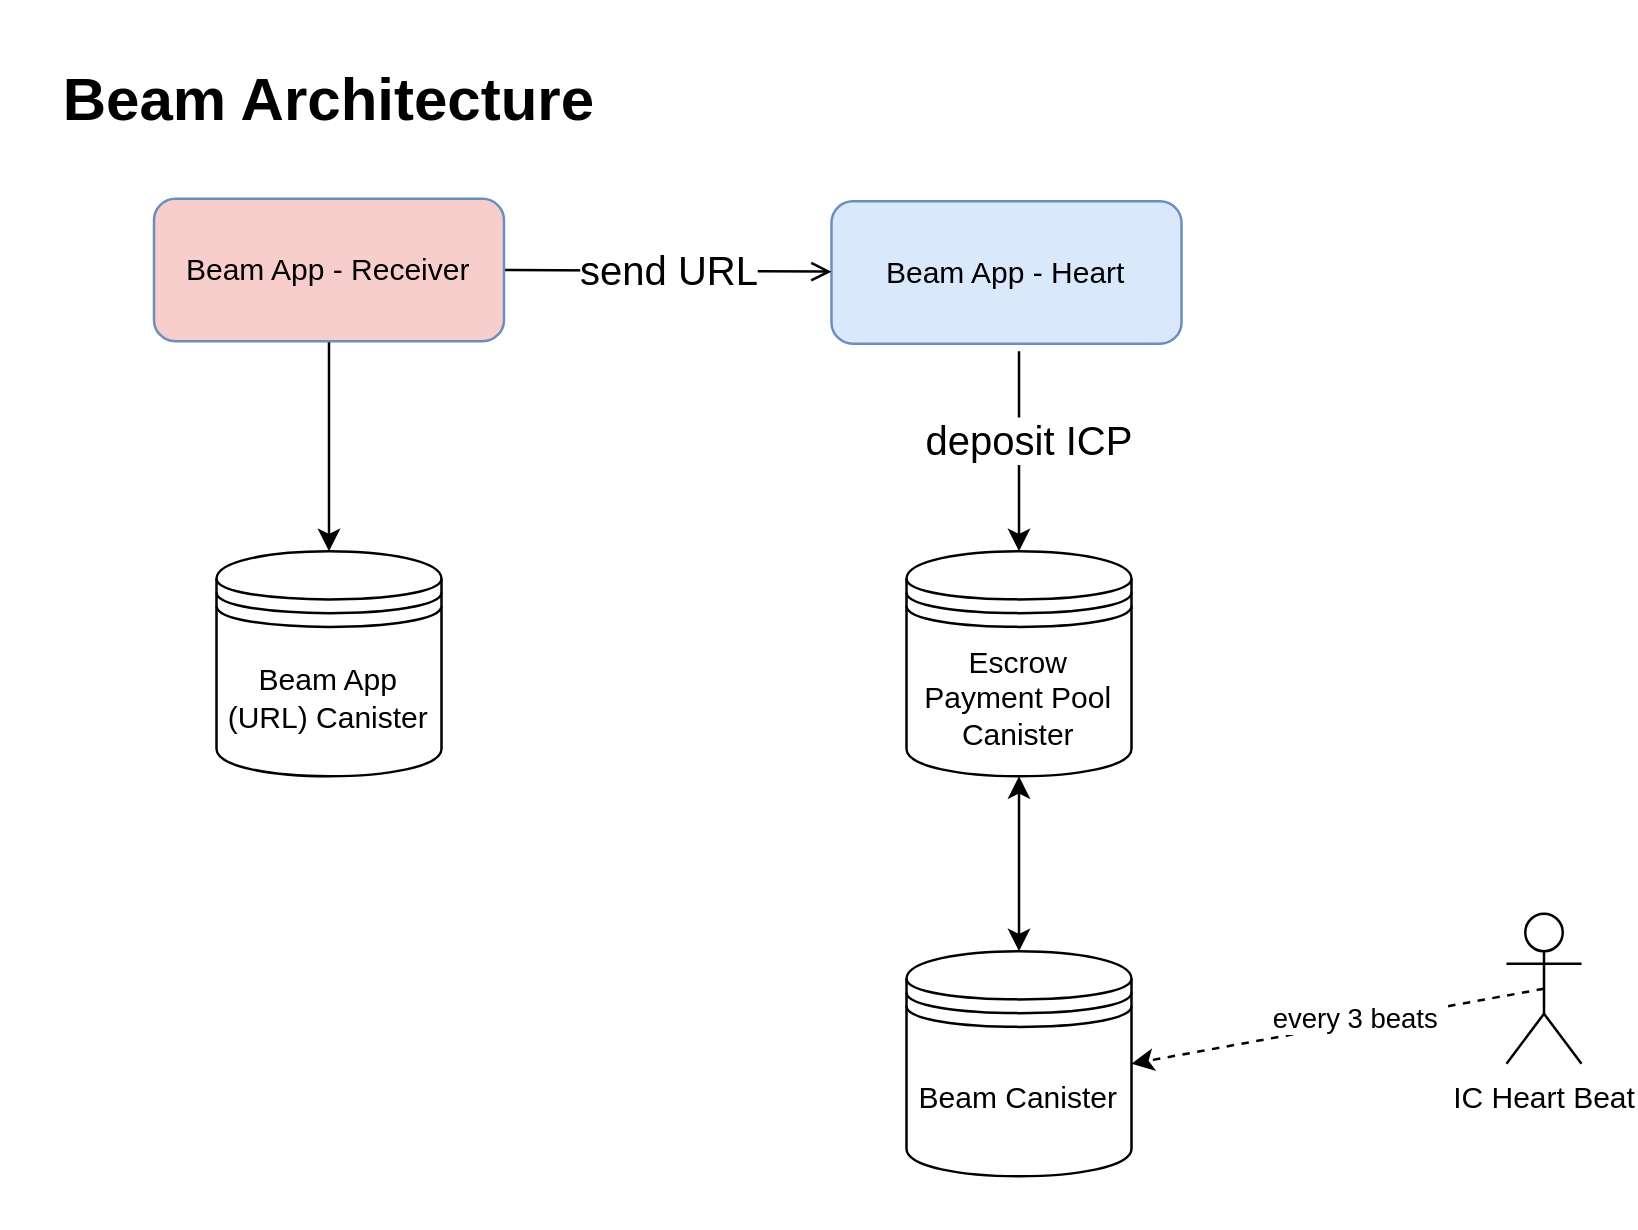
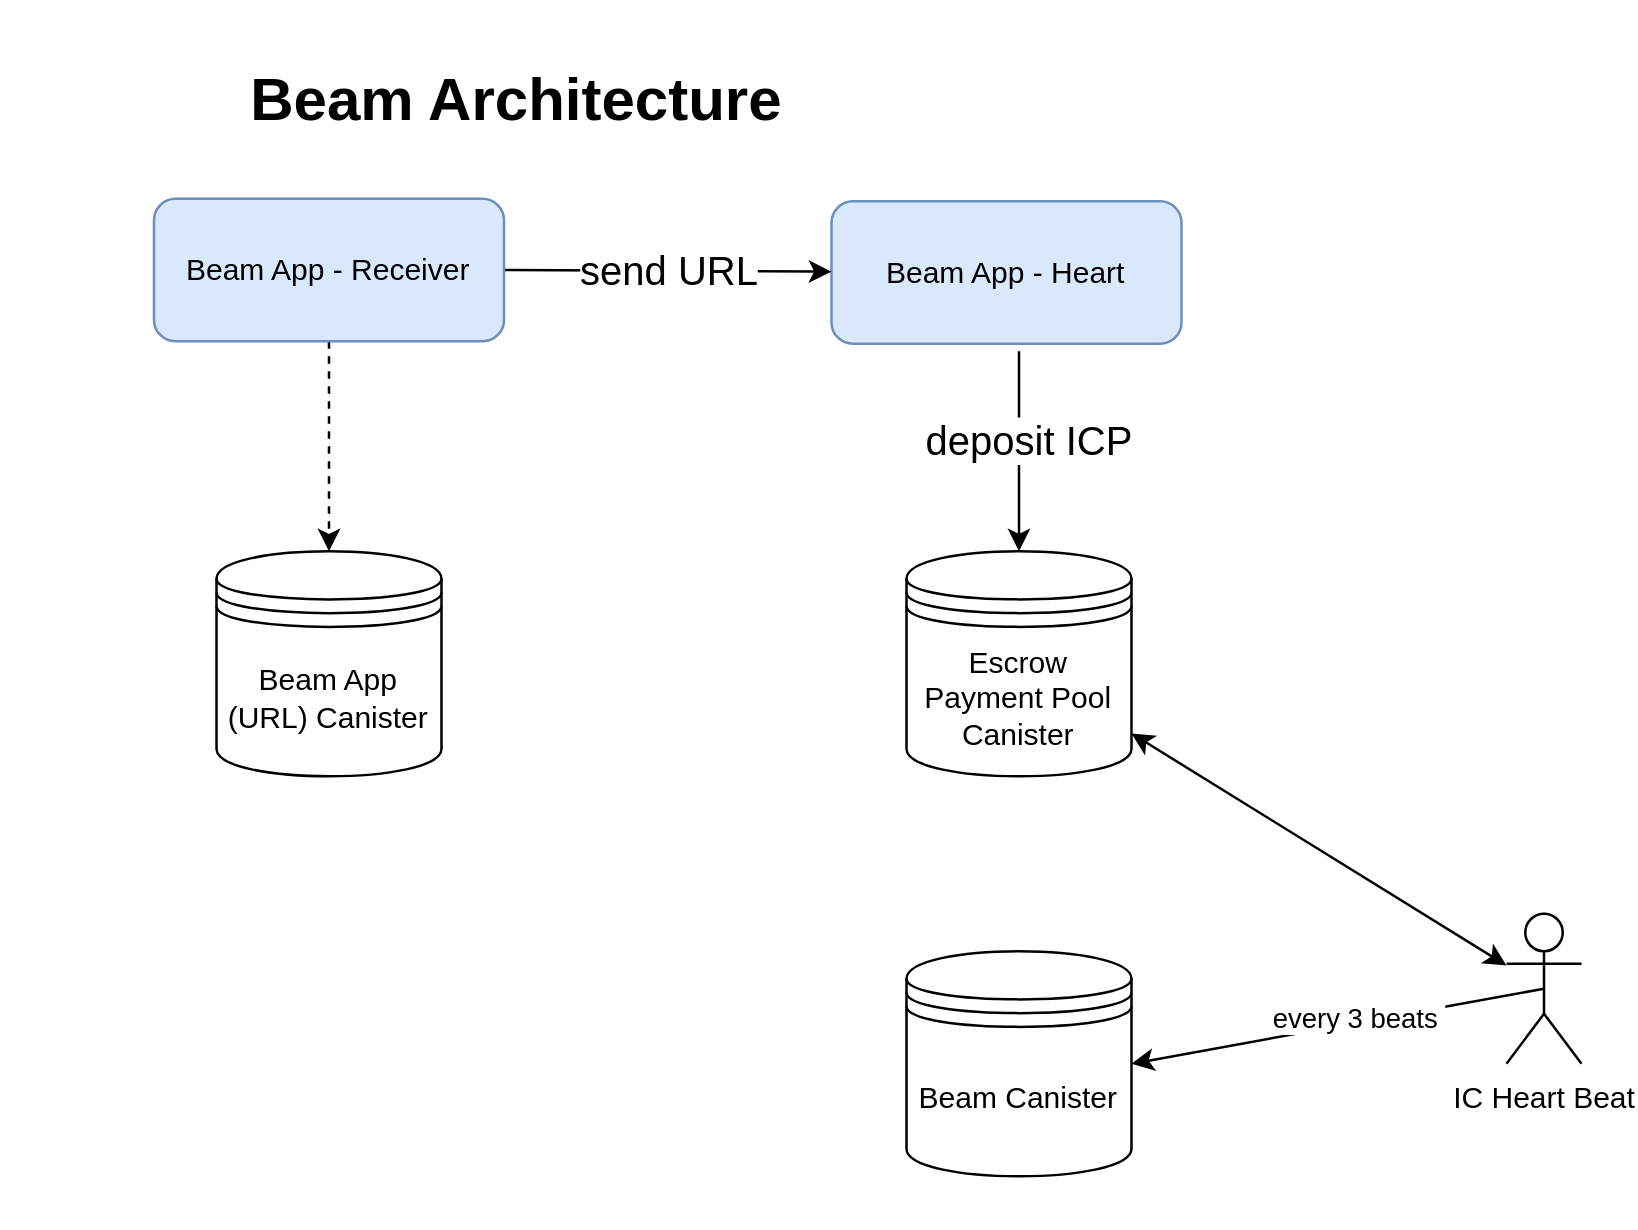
node "Beam Architecture": moved (451, 101) -> (639, 101)
node "Beam App - Receiver": fillcolor #f8cecc -> #dae8fc
edge "Beam App - Receiver" -> "Beam App - Heart": arrowhead open -> classic
edge "Beam App - Receiver" -> "Beam App (URL) Canister": style solid -> dashed
edge "Escrow Payment Pool Canister" -- "Beam Canister": now "Escrow Payment Pool Canister" -- "IC Heart Beat"
edge "IC Heart Beat" -> "Beam Canister": style dashed -> solid
